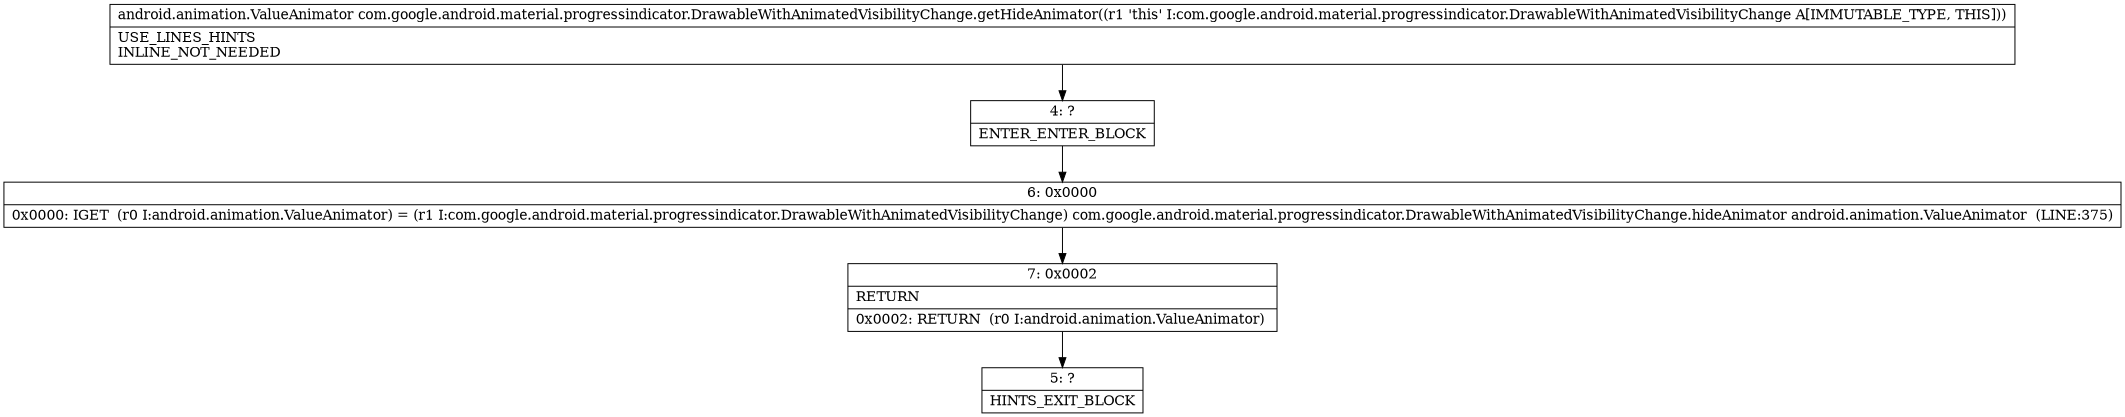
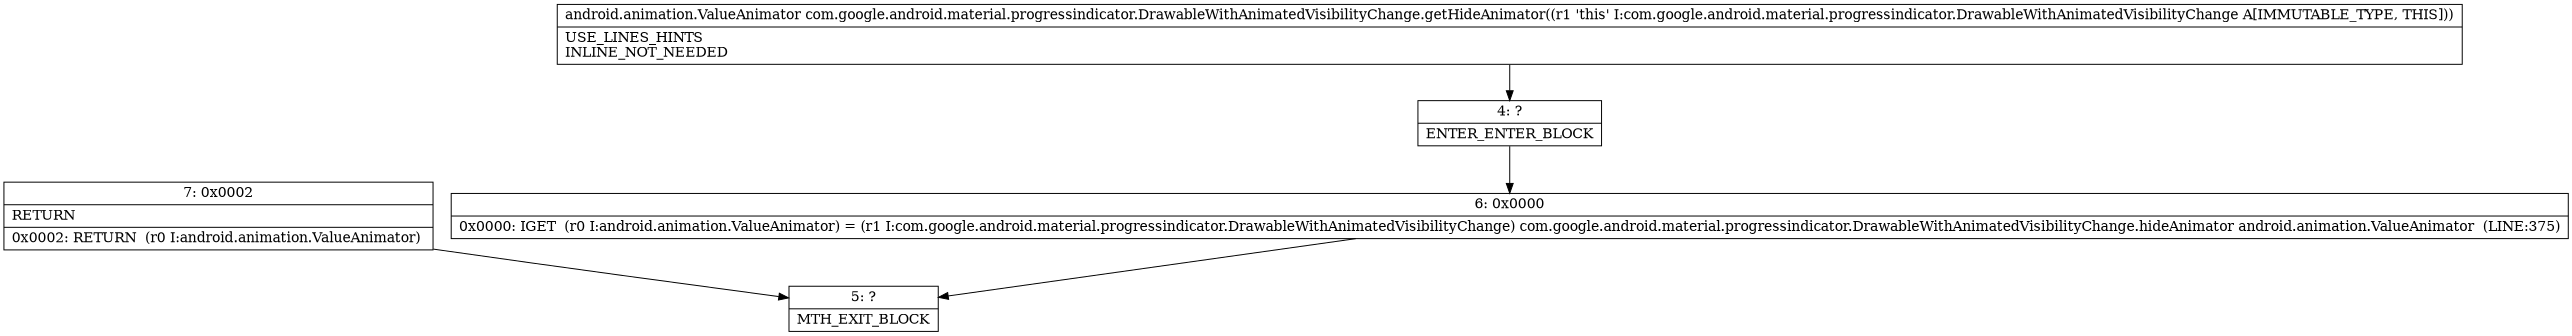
edge "6: 0x0000" -> "7: 0x0002": now "6: 0x0000" -> "5: ?"
node "5: ?": text "HINTS_EXIT_BLOCK" -> "MTH_EXIT_BLOCK"
